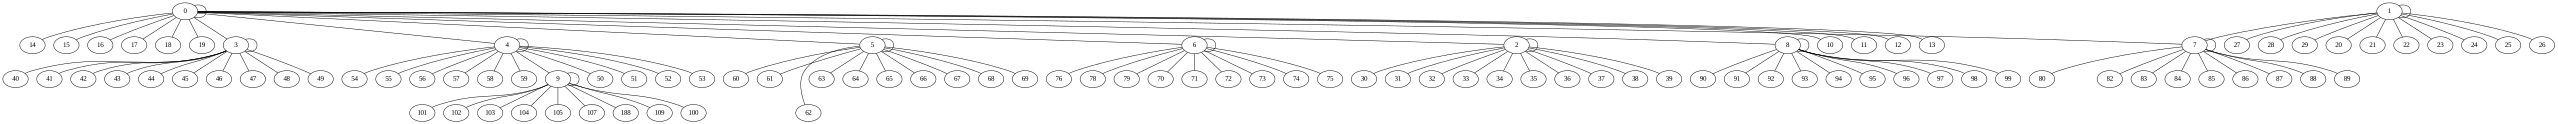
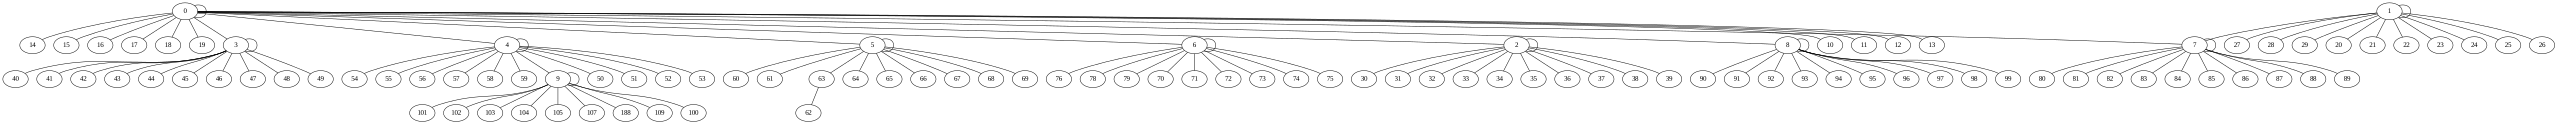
edge "5" -- "62": now "63" -- "62"
node "81": added
